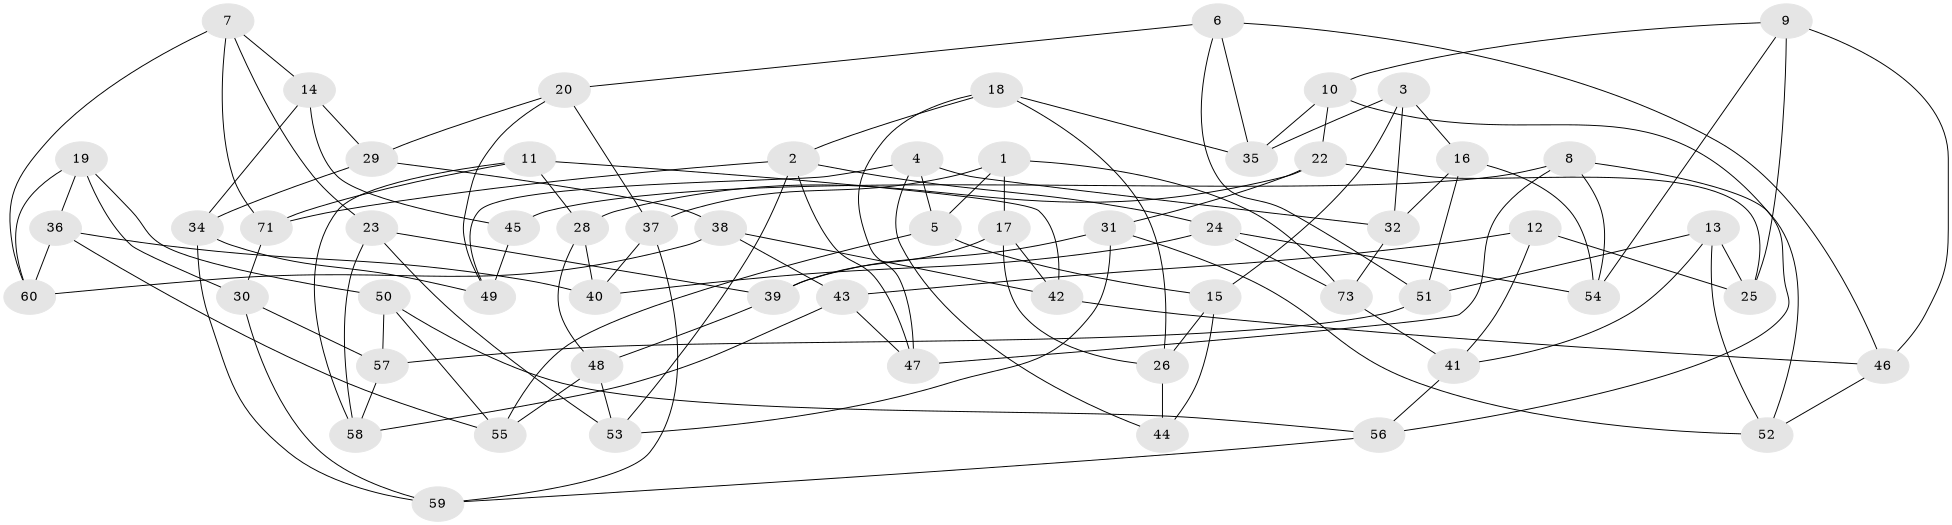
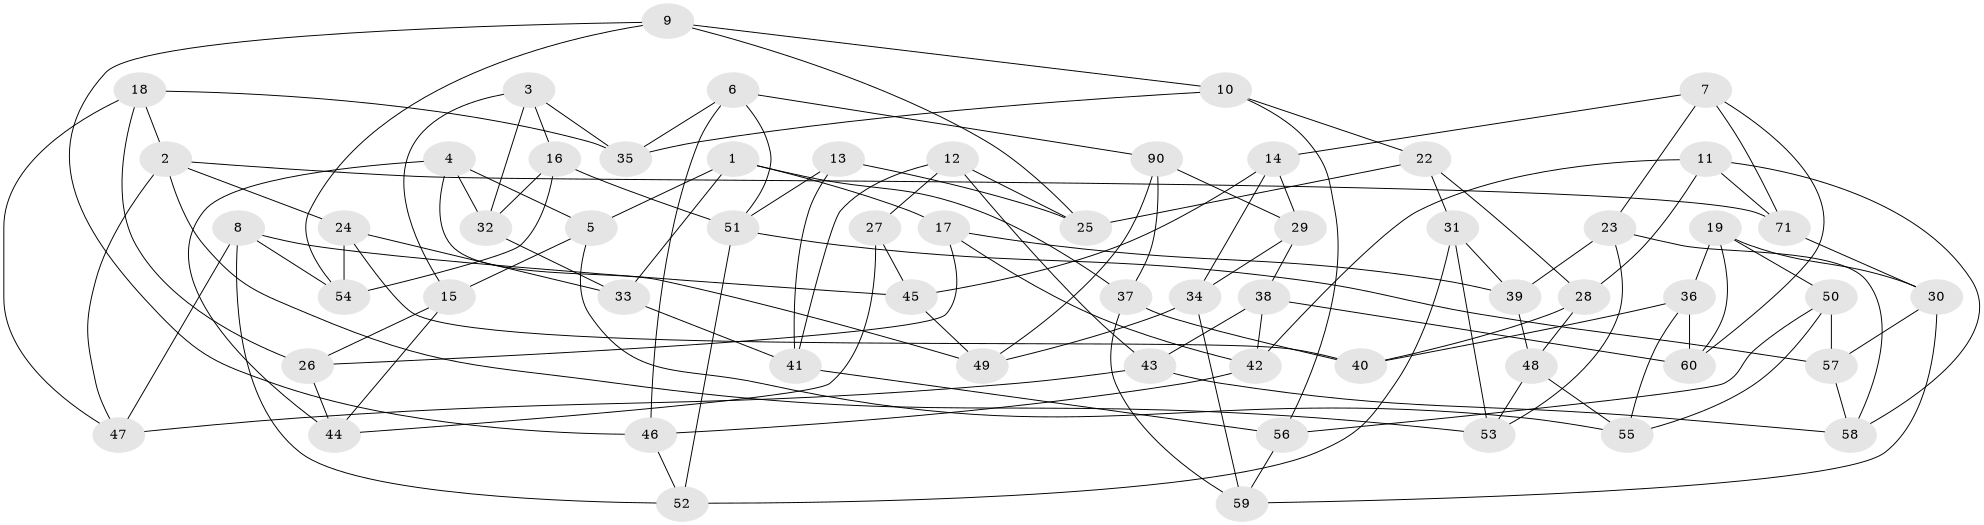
node "20": label "20" -> "90"
node "27": added
node "73": label "73" -> "33"
edge "13" -- "52": now "51" -- "52"
